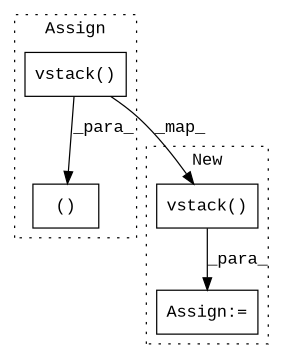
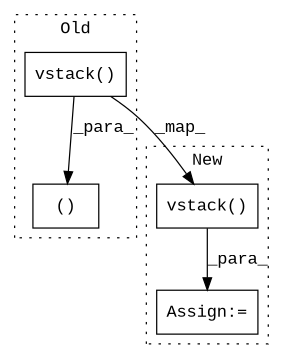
cluster "Assign": label "Assign" -> "Old"
